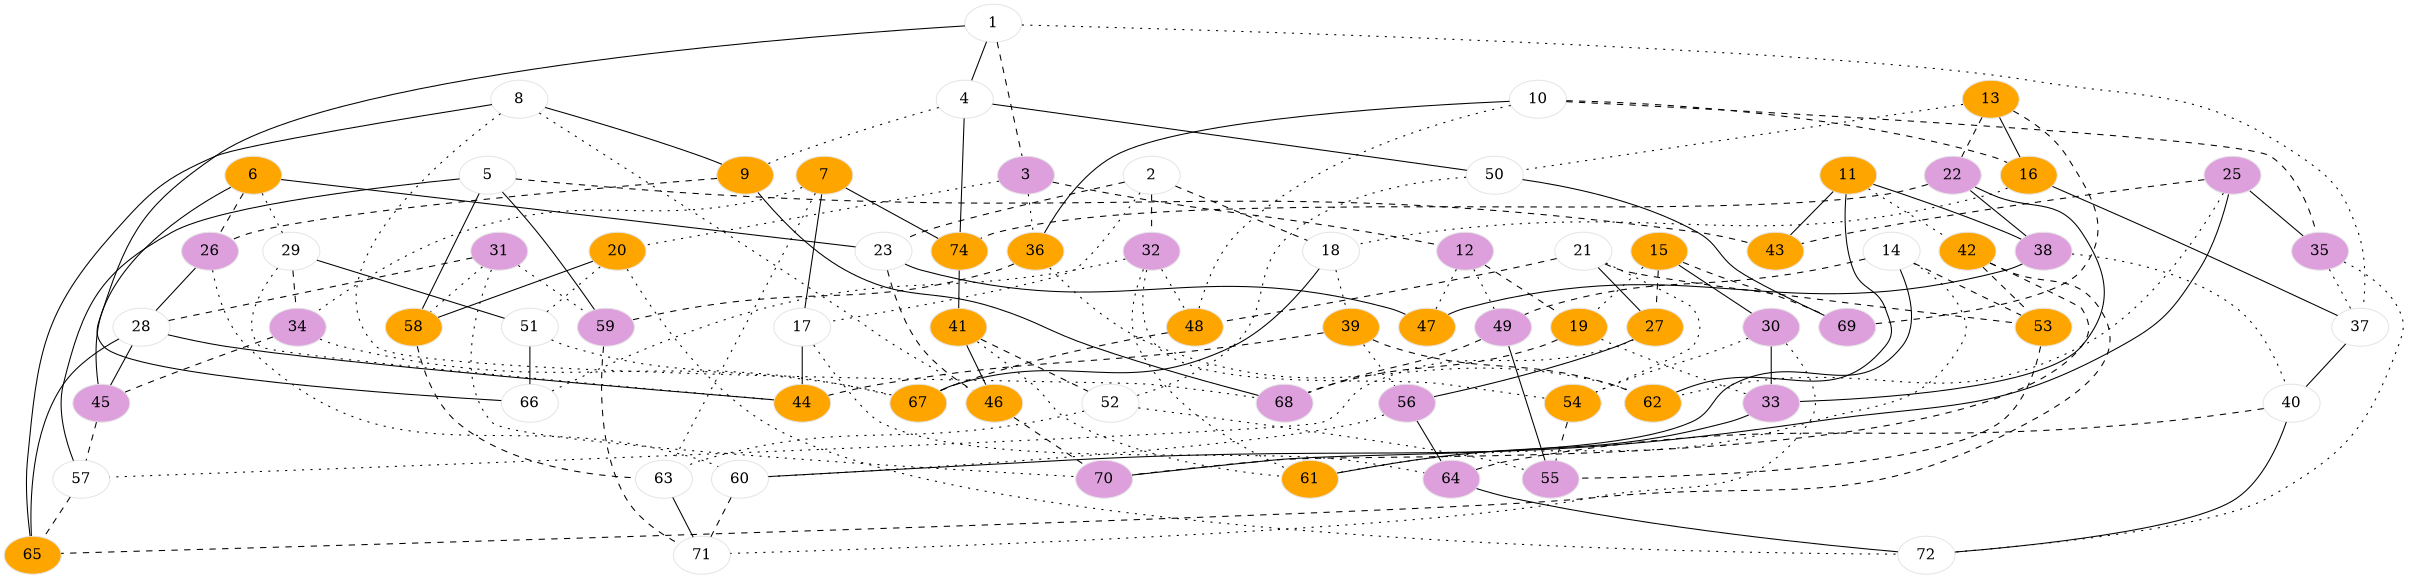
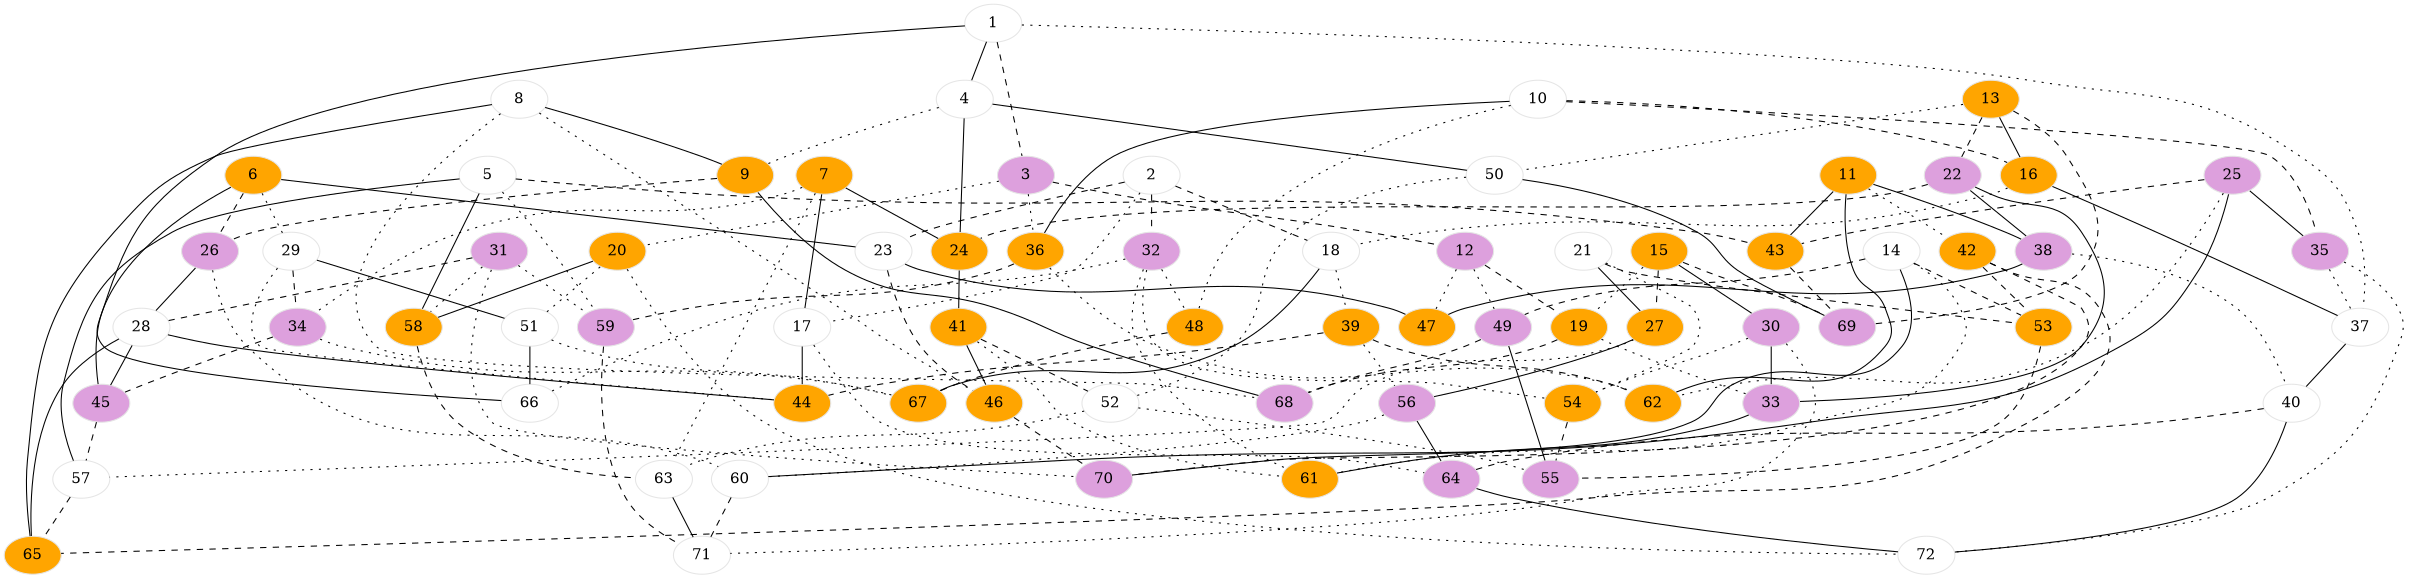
edge "5" -- "59": style solid -> dotted
node "74": label "74" -> "24"
edge "43" -- "69": added
edge "21" -- "48": removed
